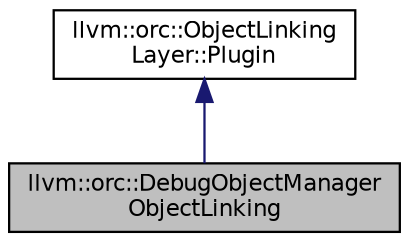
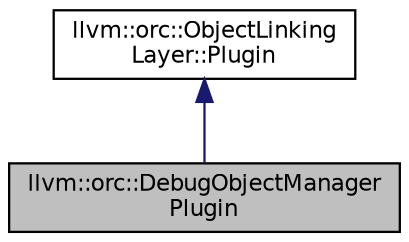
node "llvm::orc::DebugObjectManager ObjectLinking": label "llvm::orc::DebugObjectManager ObjectLinking" -> "llvm::orc::DebugObjectManager Plugin"
